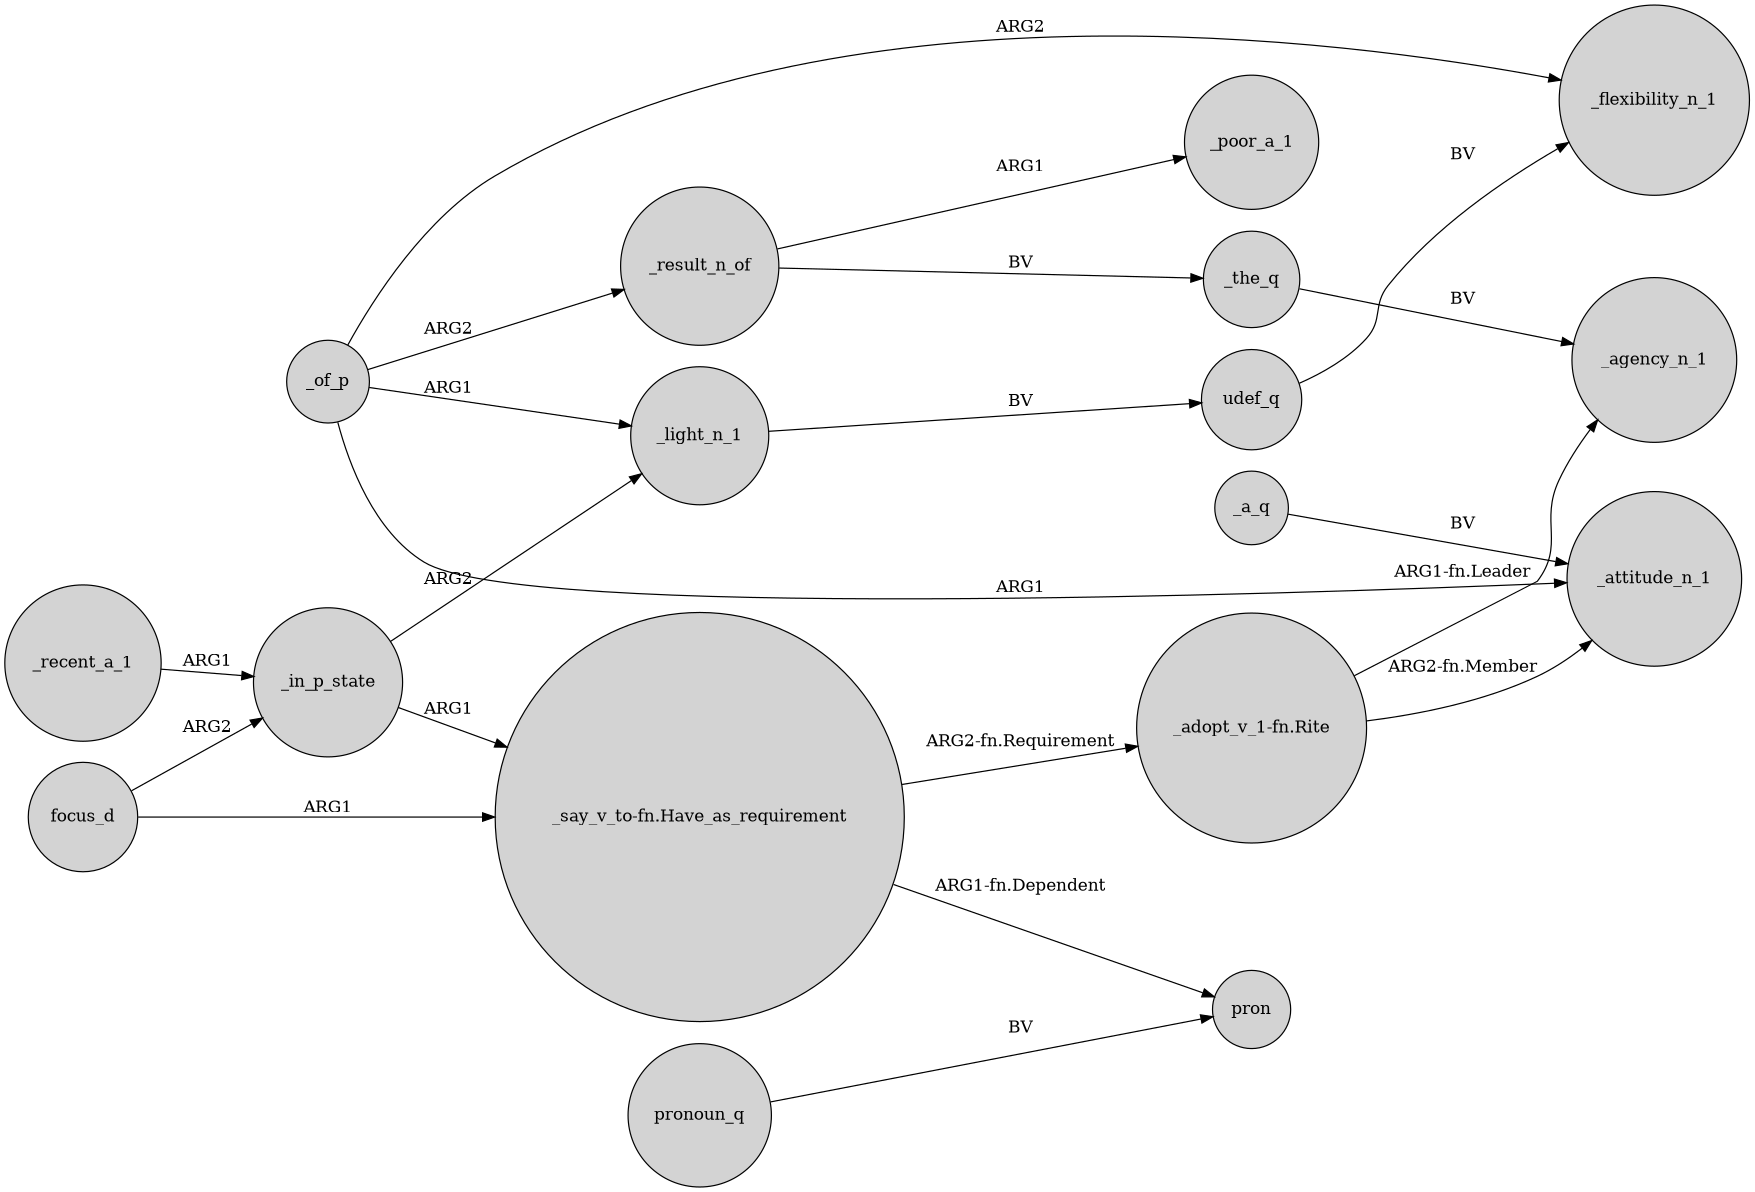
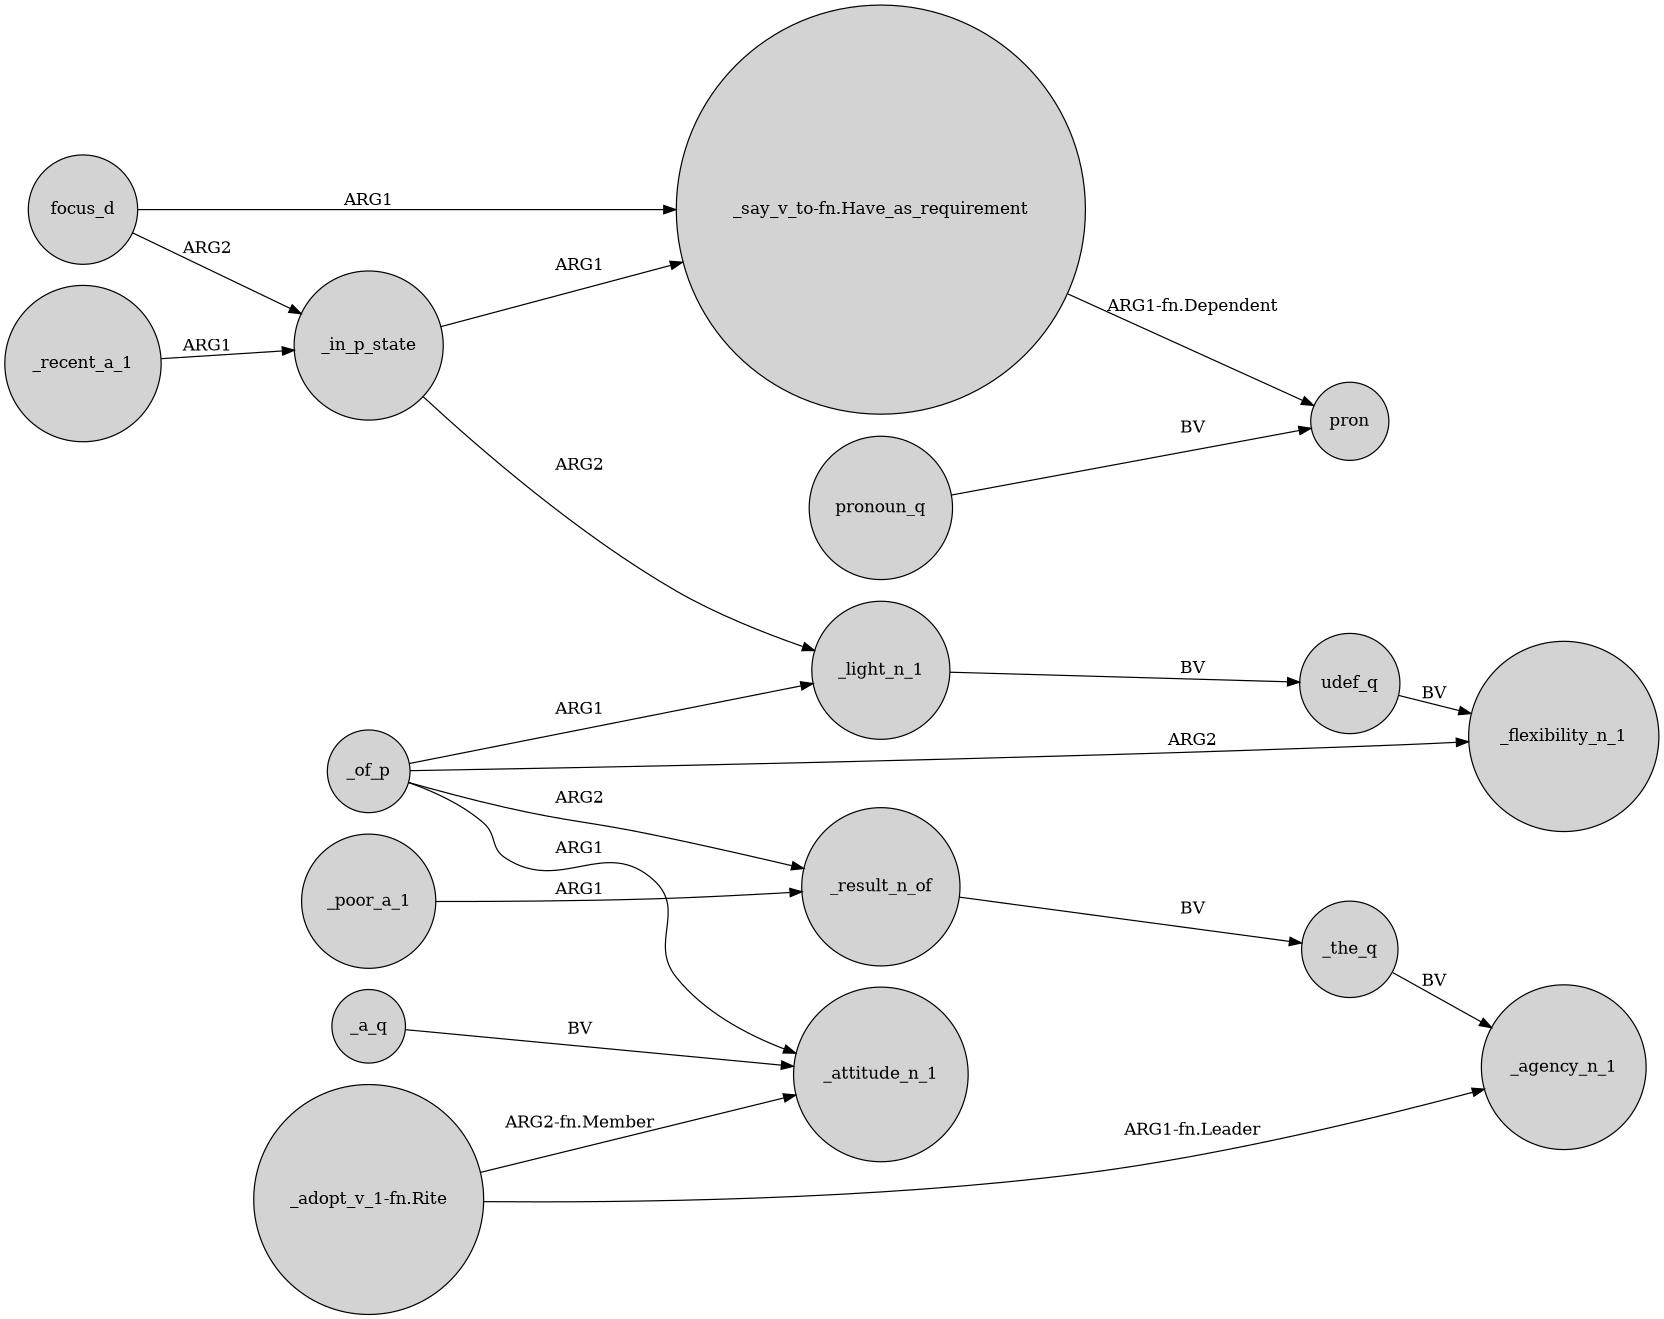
edge "_result_n_of" -> "_poor_a_1": reversed
edge "_say_v_to-fn.Have_as_requirement" -> "_adopt_v_1-fn.Rite": removed, label "ARG2-fn.Requirement"
